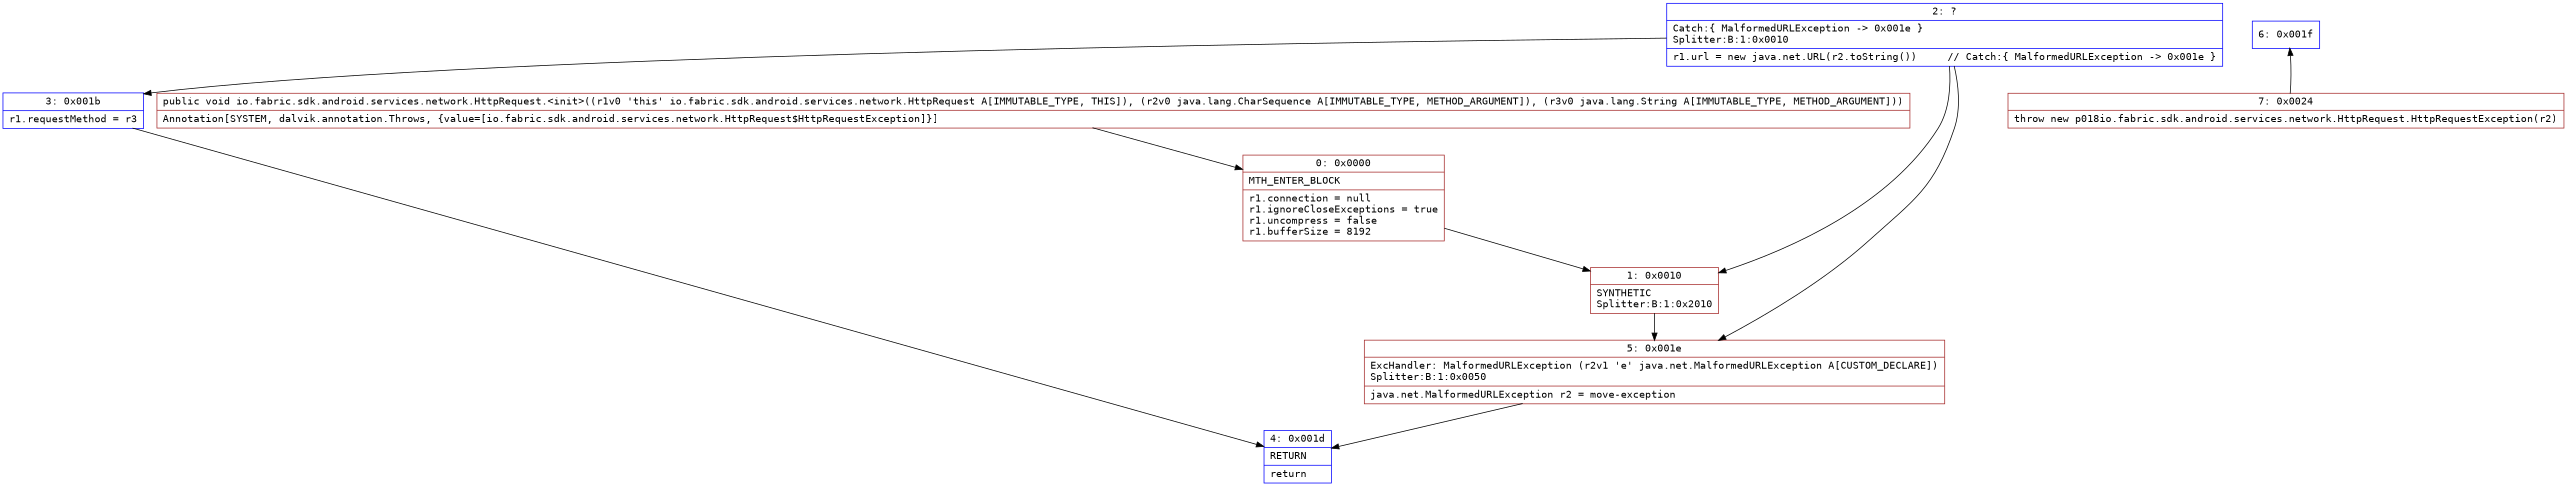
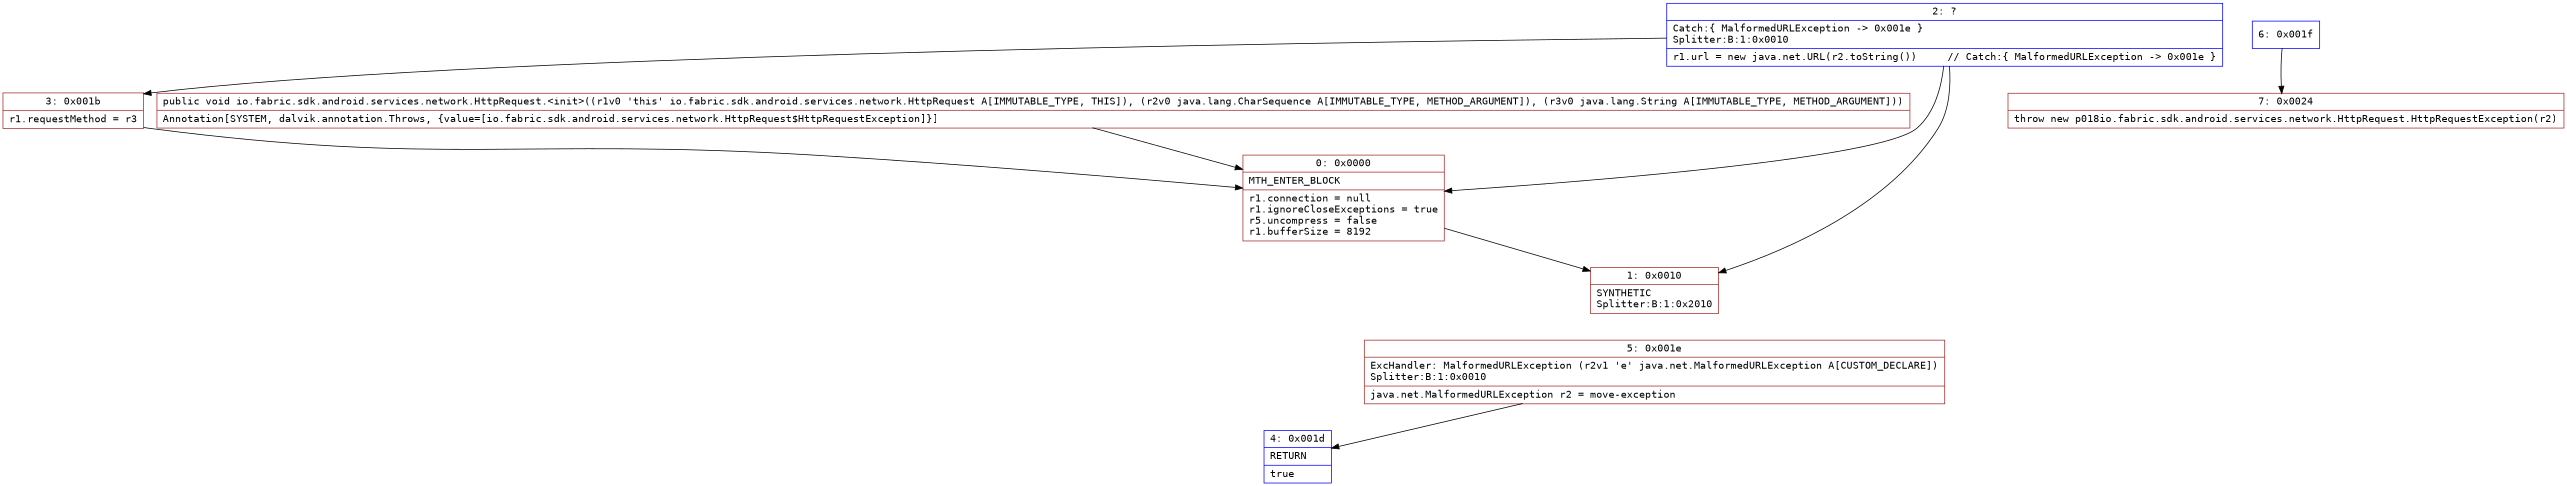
edge "7: 0x0024" -> "6: 0x001f": reversed
node "3: 0x001b": color blue -> brown
node "0: 0x0000": text "r1.uncompress = false" -> "r5.uncompress = false"
edge "2: ?" -> "5: 0x001e": now "2: ?" -> "0: 0x0000"
edge "3: 0x001b" -> "4: 0x001d": now "3: 0x001b" -> "0: 0x0000"
edge "1: 0x0010" -> "5: 0x001e": removed
node "5: 0x001e": text "Splitter:B:1:0x0050" -> "Splitter:B:1:0x0010"
node "4: 0x001d": text "return" -> "true"
